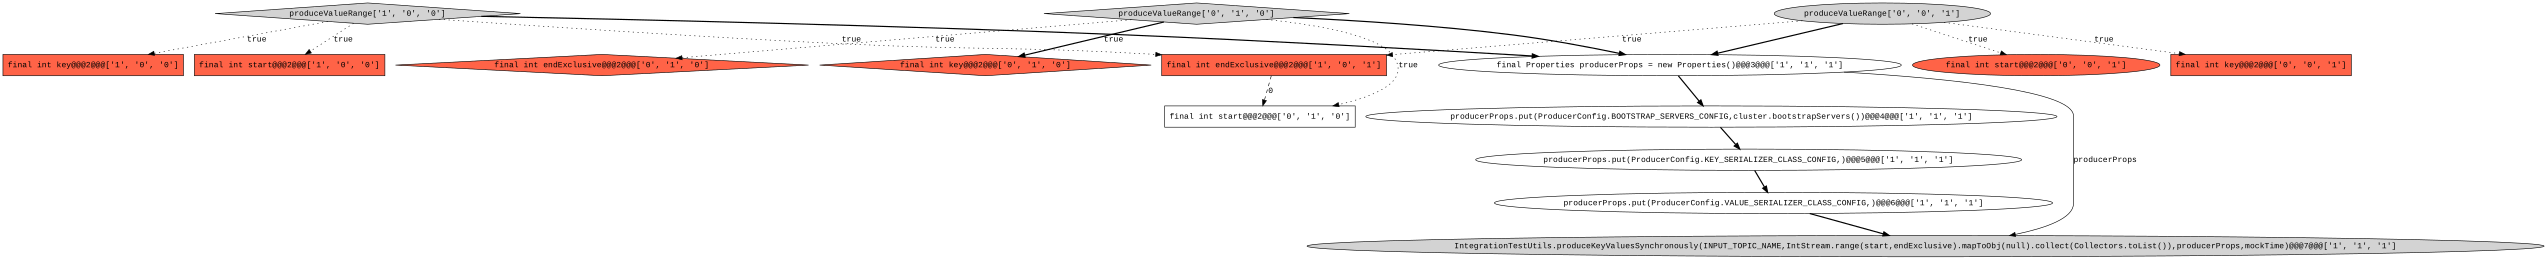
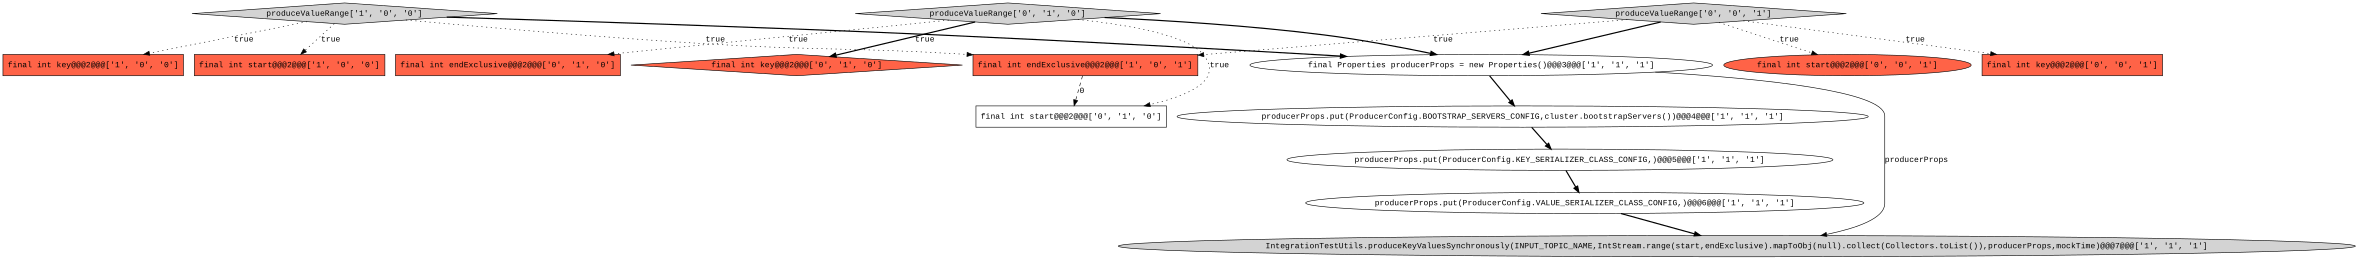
node "produceValueRange['0', '0', '1']": shape ellipse -> diamond
node "final int endExclusive@@@2@@@['0', '1', '0']": shape diamond -> box
